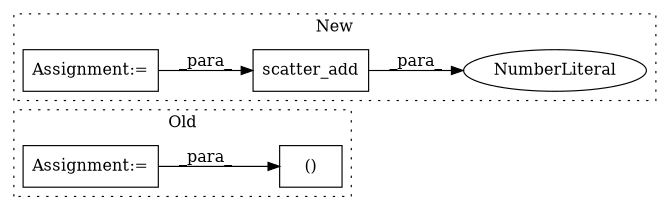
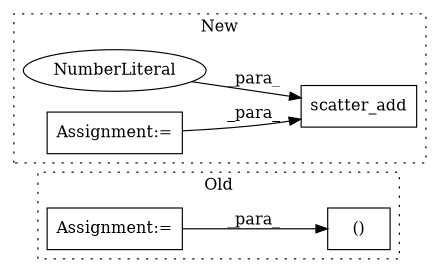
edge "scatter_add" -> "NumberLiteral": reversed
